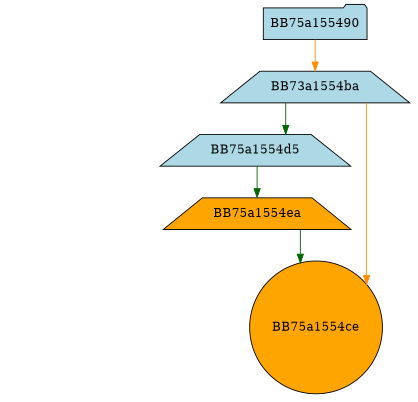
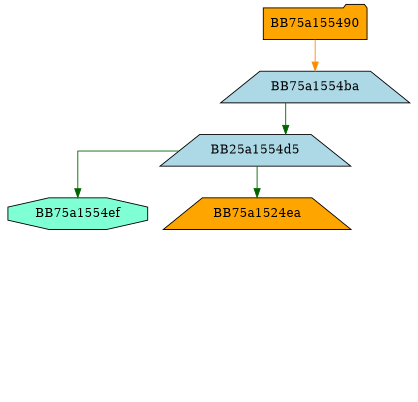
node "BB75a155490": fillcolor lightblue -> orange
node "BB73a1554ba": label "BB73a1554ba" -> "BB75a1554ba"
node "BB75a1554d5": label "BB75a1554d5" -> "BB25a1554d5"
node "BB75a1554ef": added
node "BB75a1554ea": label "BB75a1554ea" -> "BB75a1524ea"
node "BB75a1554ce": removed
